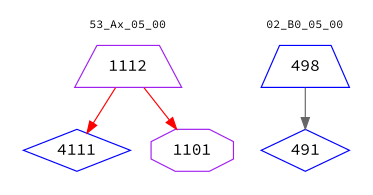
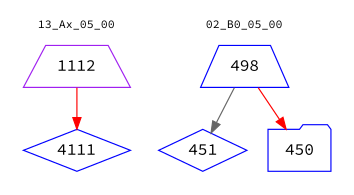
cluster "53_Ax_05_00": label "53_Ax_05_00" -> "13_Ax_05_00"
node "1101": removed
node "450": added
node "491": label "491" -> "451"
